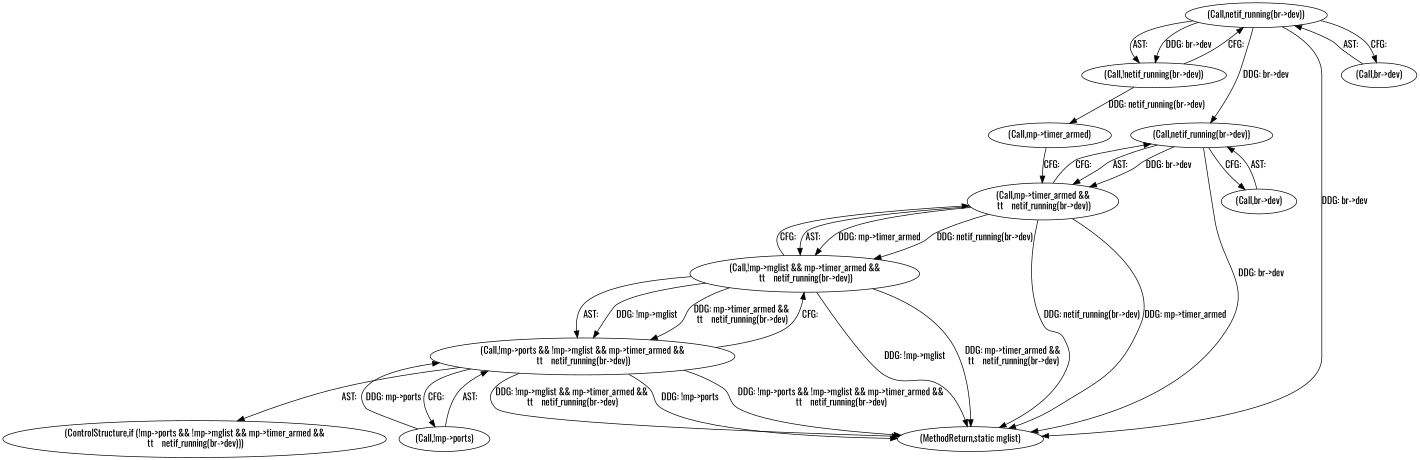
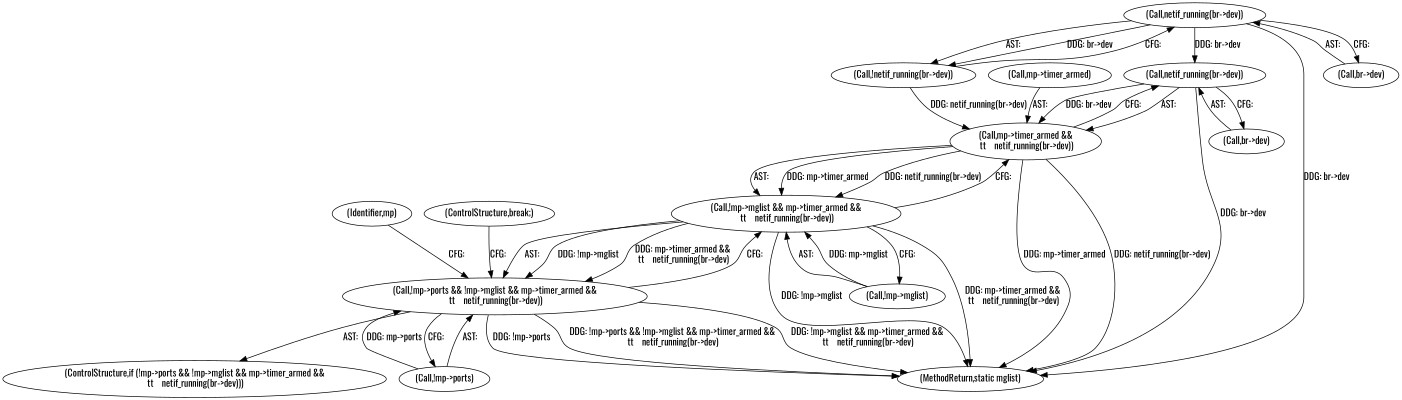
edge "(Call,!netif_running(br->dev))" -> "(Call,mp->timer_armed)": now "(Call,!netif_running(br->dev))" -> "(Call,mp->timer_armed && tt    netif_running(br->dev))"
edge "(Call,mp->timer_armed)" -> "(Call,mp->timer_armed && tt    netif_running(br->dev))": label "CFG: " -> "AST: "
node "(Identifier,mp)": added
node "(ControlStructure,break;)": added
node "(Call,!mp->mglist)": added
